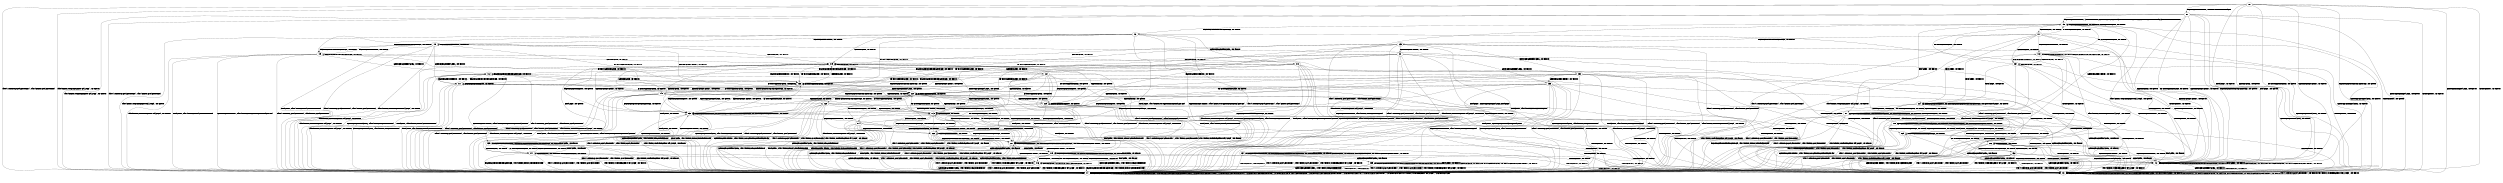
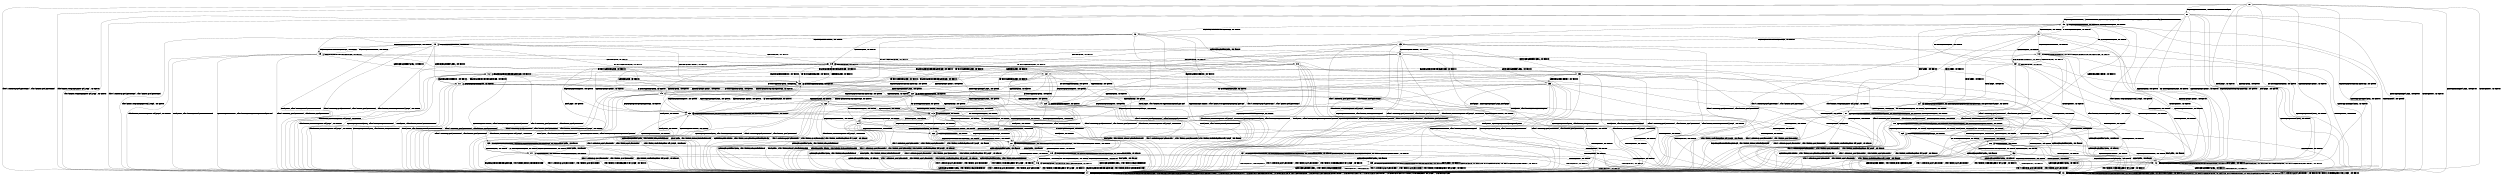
edge "s37" -> "s27": added, label "ECDH_CLIENT_KEY_EXCHANGE / TIMEOUT"
edge "s28" -> "s20": now "s28" -> "s15"
edge "s13" -> "s14": added, label "ECDH_CLIENT_KEY_EXCHANGE / TIMEOUT"
